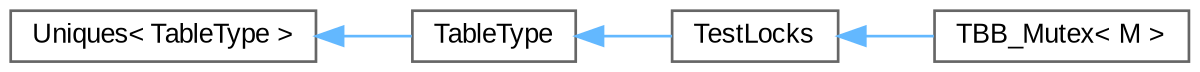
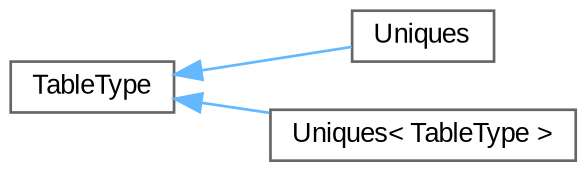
edge "TableType" -> "Uniques< TableType >": reversed
node "TestLocks": label "TestLocks" -> "Uniques"
node "TBB_Mutex< M >": removed
